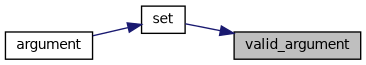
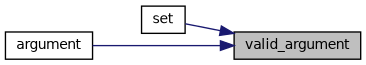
edge "argument" -> "set": now "argument" -> "valid_argument"
